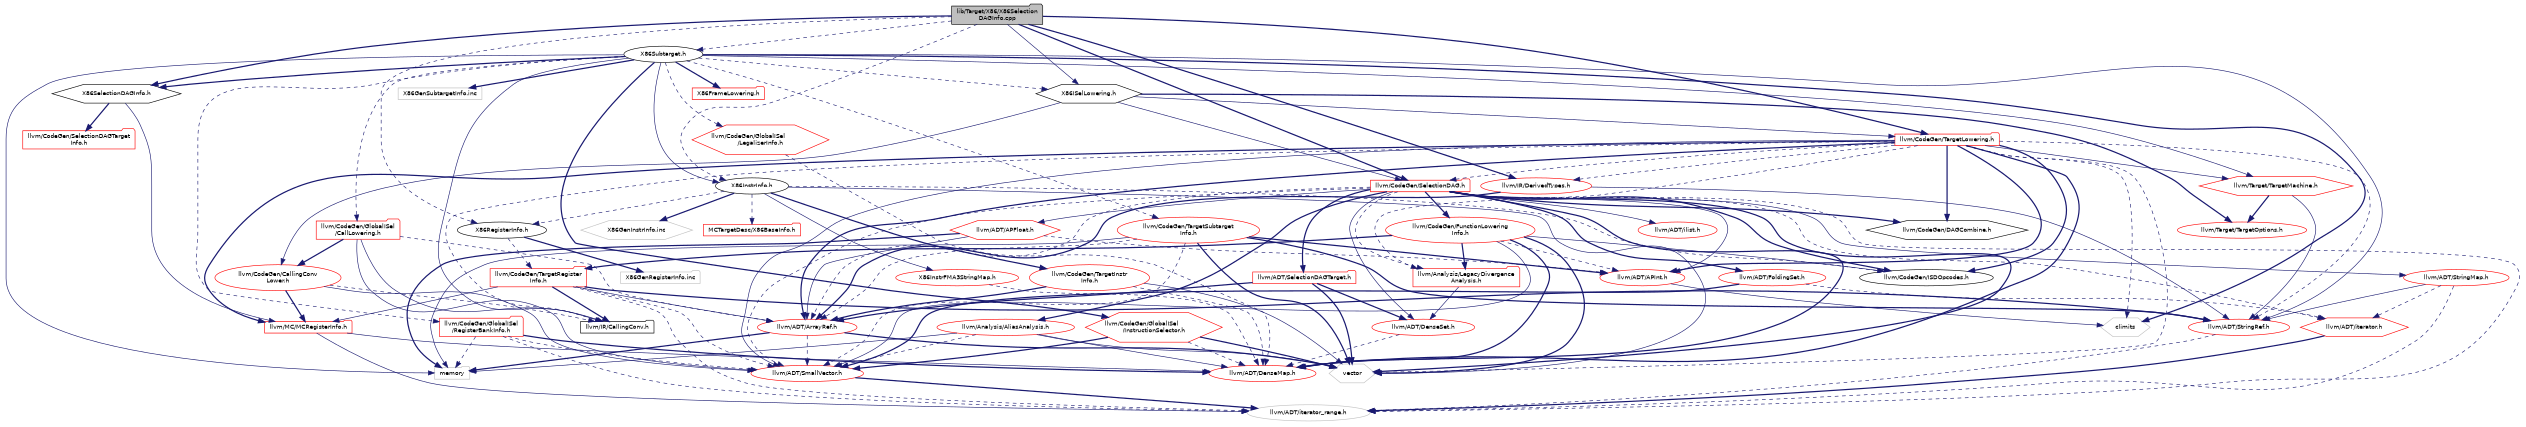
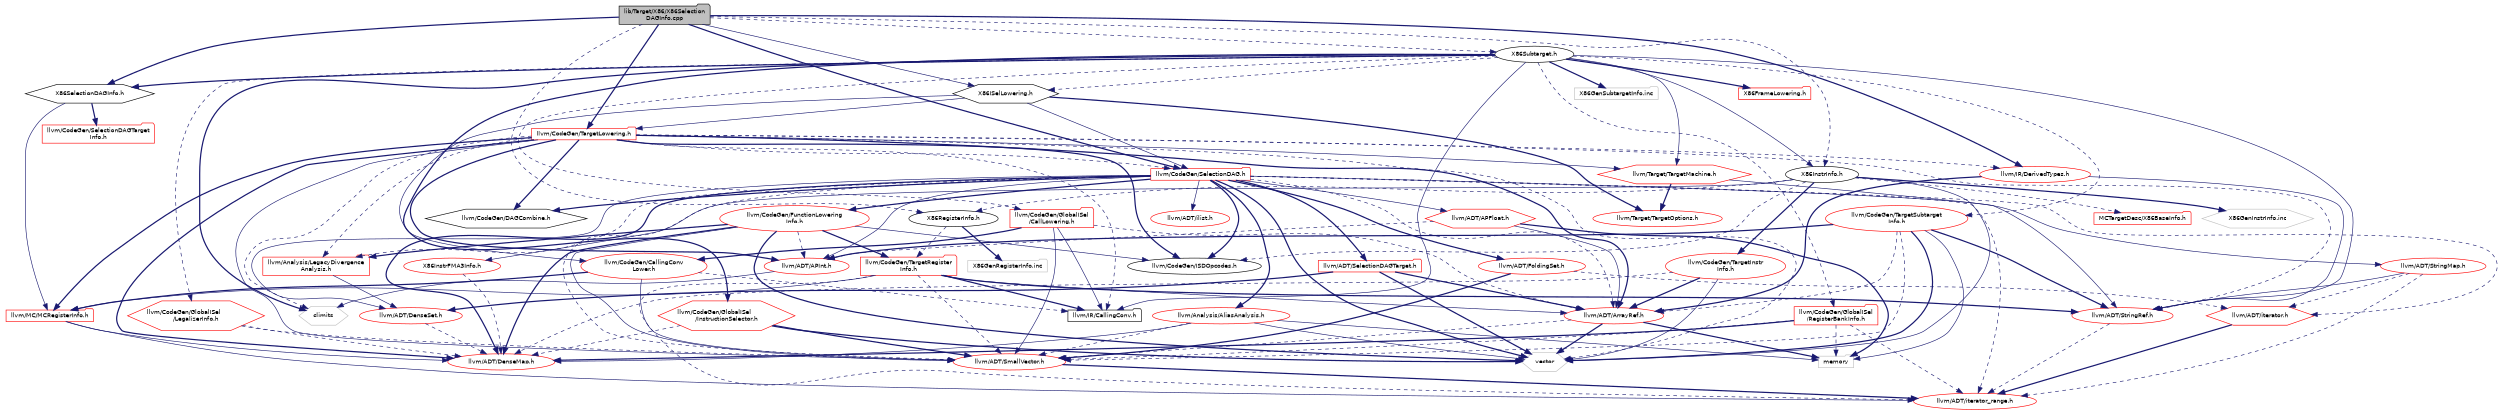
edge "X86Subtarget.h" -> "memory": removed
node "X86InstrFMA3StringMap.h": label "X86InstrFMA3StringMap.h" -> "X86InstrFMA3Info.h"
edge "llvm/CodeGen/GlobalISel /LegalizerInfo.h" -> "llvm/ADT/SmallVector.h": added
node "llvm/ADT/iterator_range.h": color grey75 -> red
